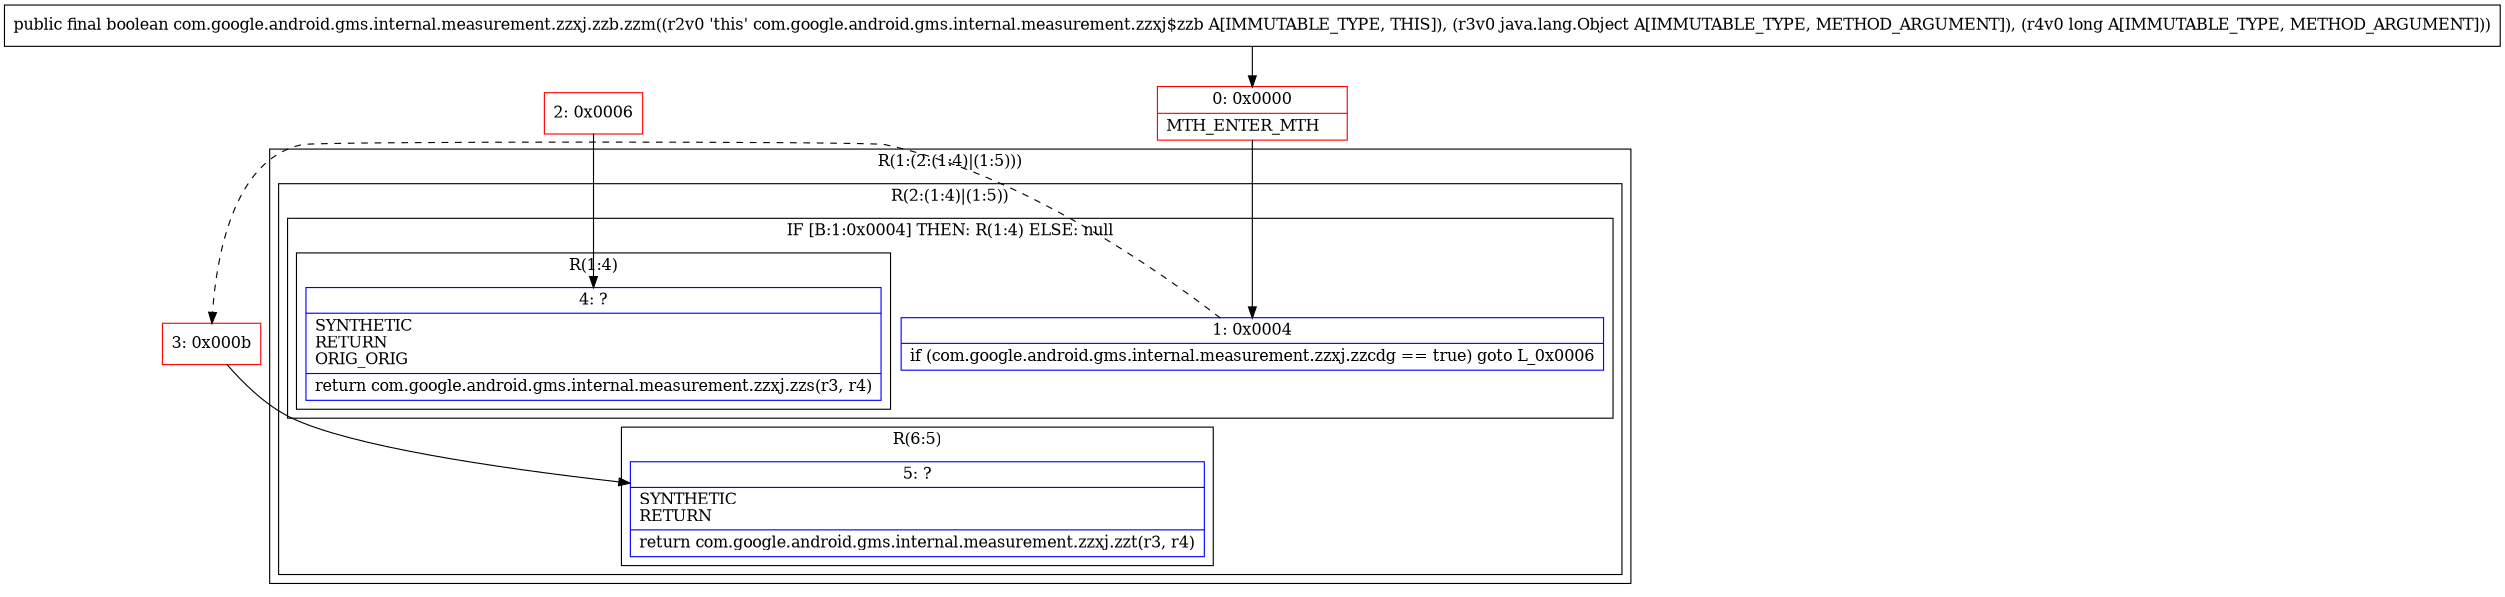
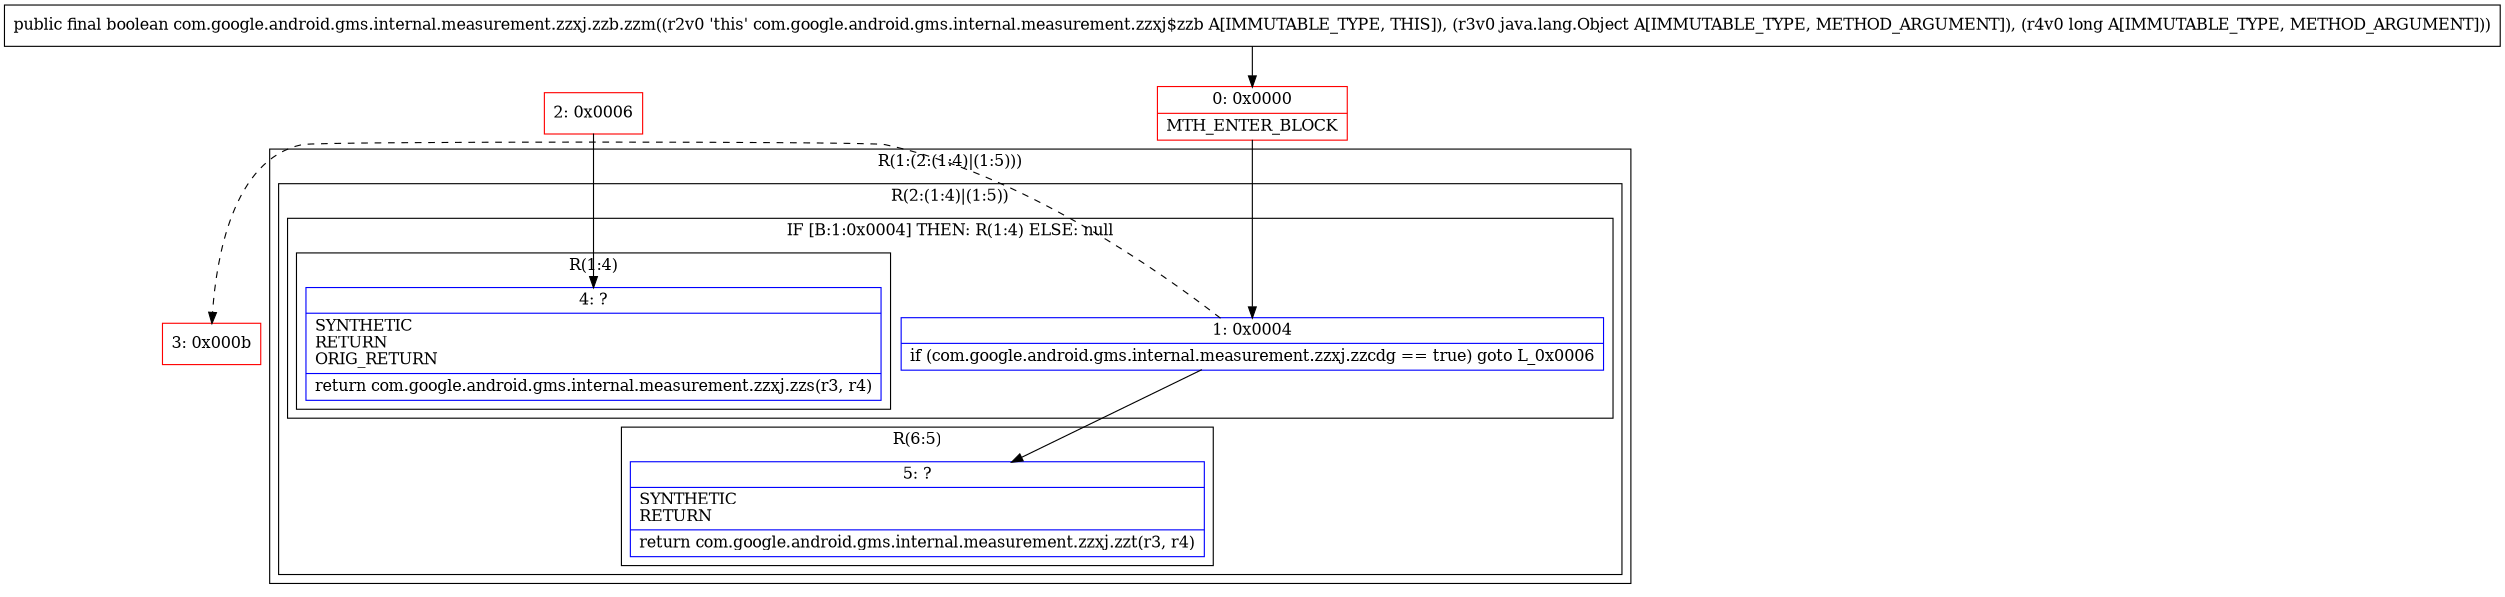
node "0: 0x0000": text "MTH_ENTER_MTH" -> "MTH_ENTER_BLOCK"
node "4: ?": text "ORIG_ORIG" -> "ORIG_RETURN"
edge "3: 0x000b" -> "5: ?": now "1: 0x0004" -> "5: ?"
